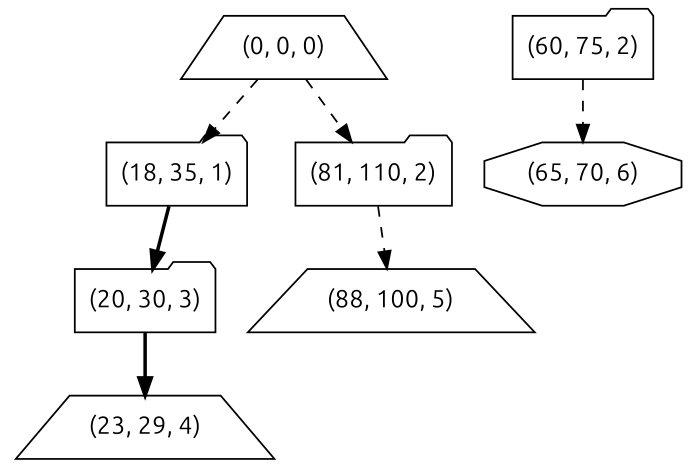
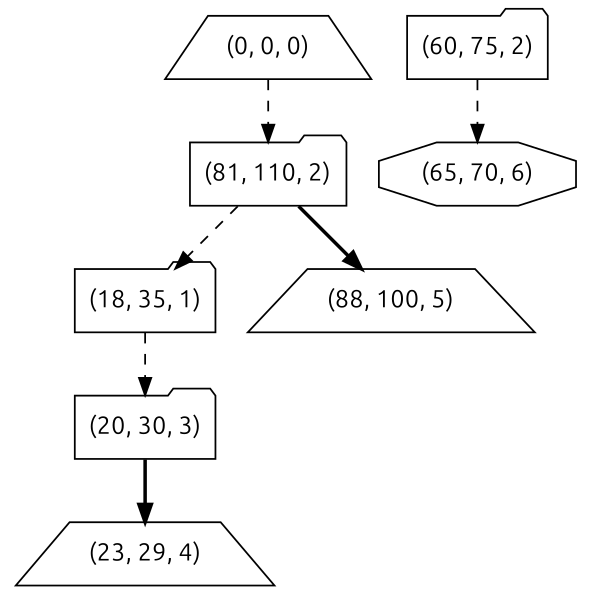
edge "(0, 0, 0)" -> "(18, 35, 1)": now "(81, 110, 2)" -> "(18, 35, 1)"
edge "(18, 35, 1)" -> "(20, 30, 3)": style bold -> dashed
edge "(81, 110, 2)" -> "(88, 100, 5)": style dashed -> bold
